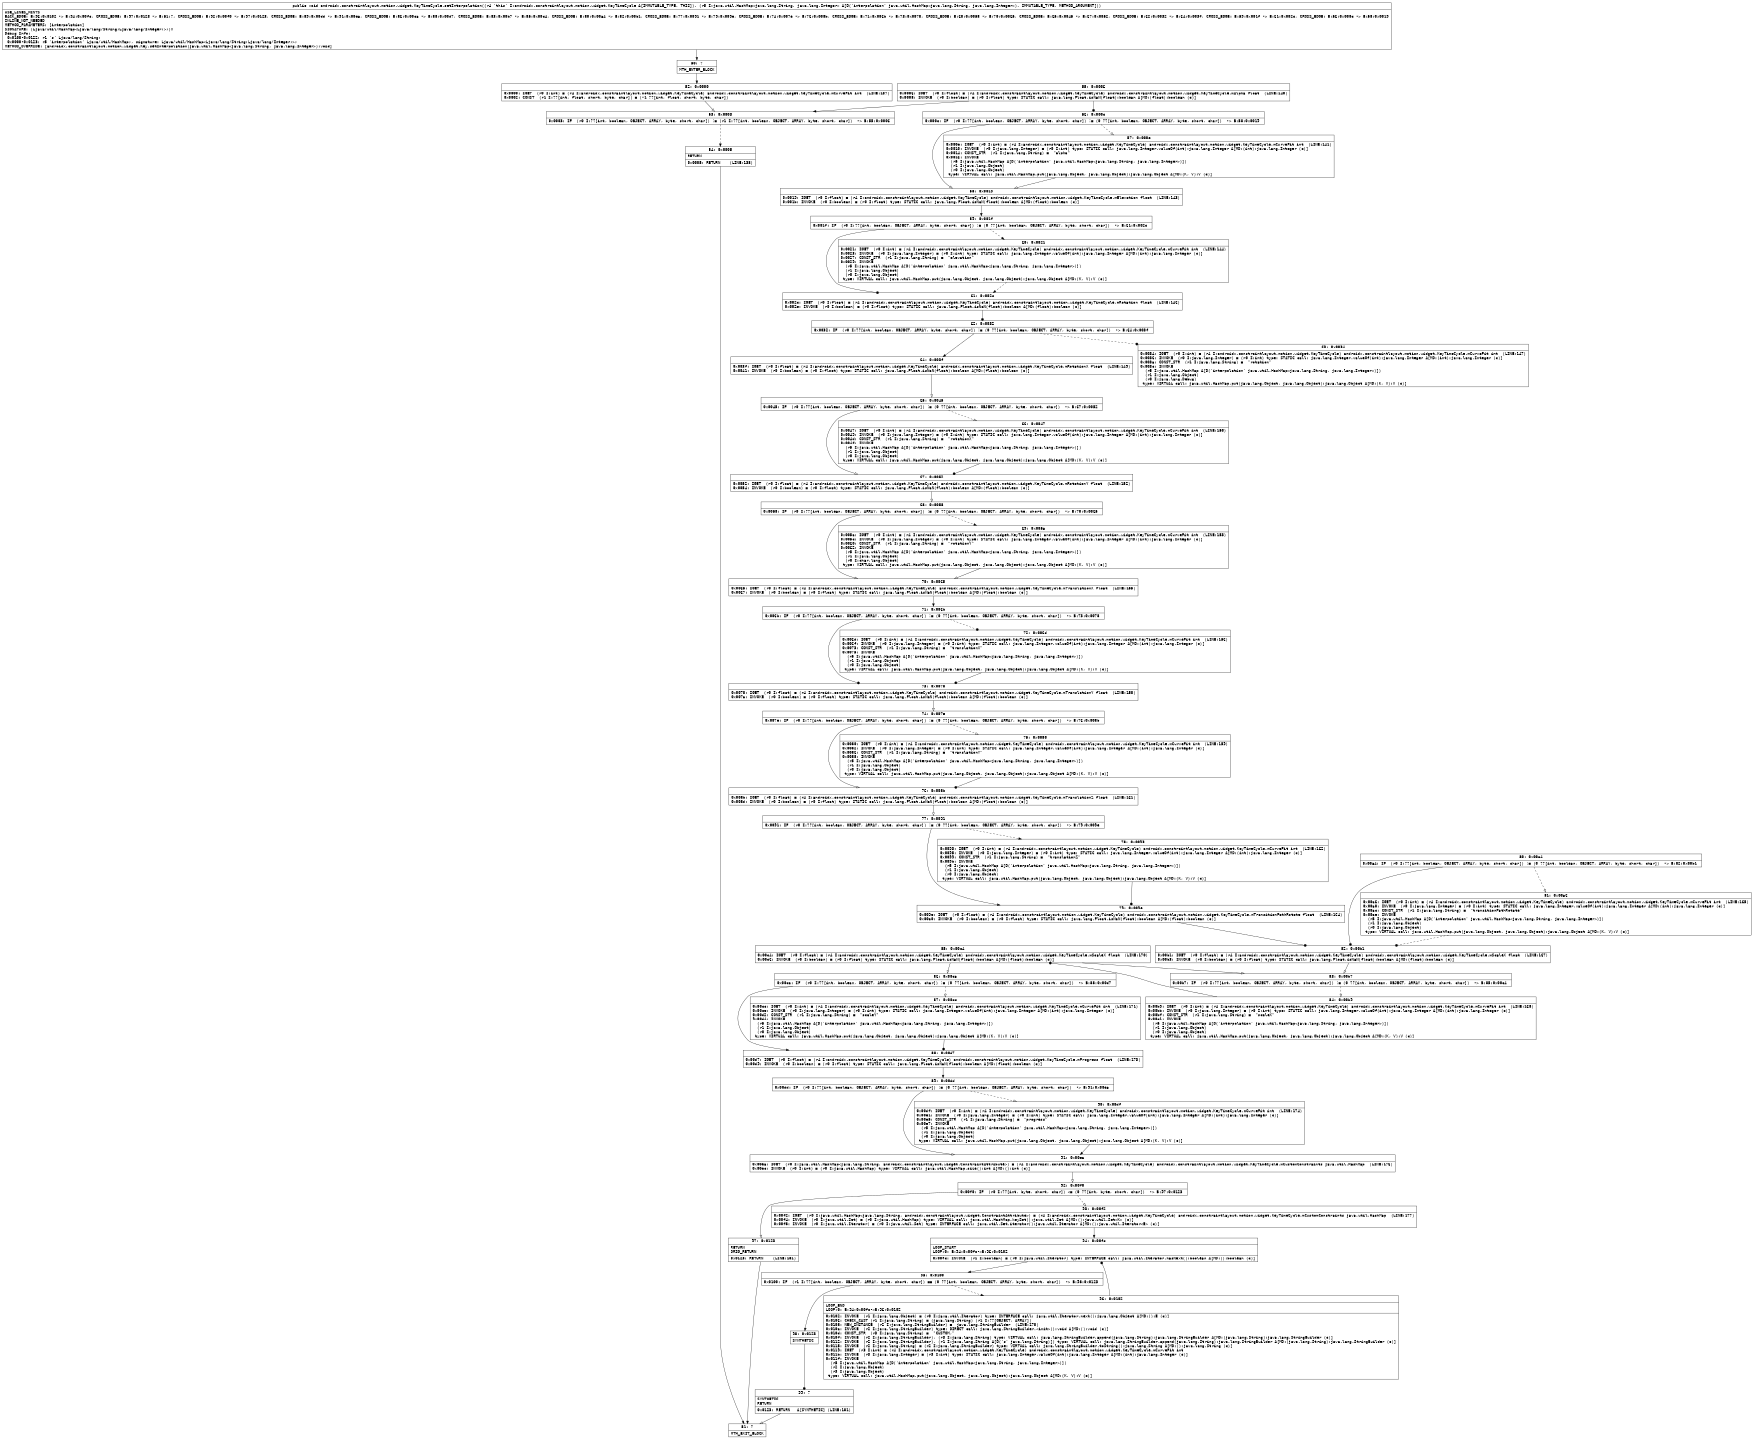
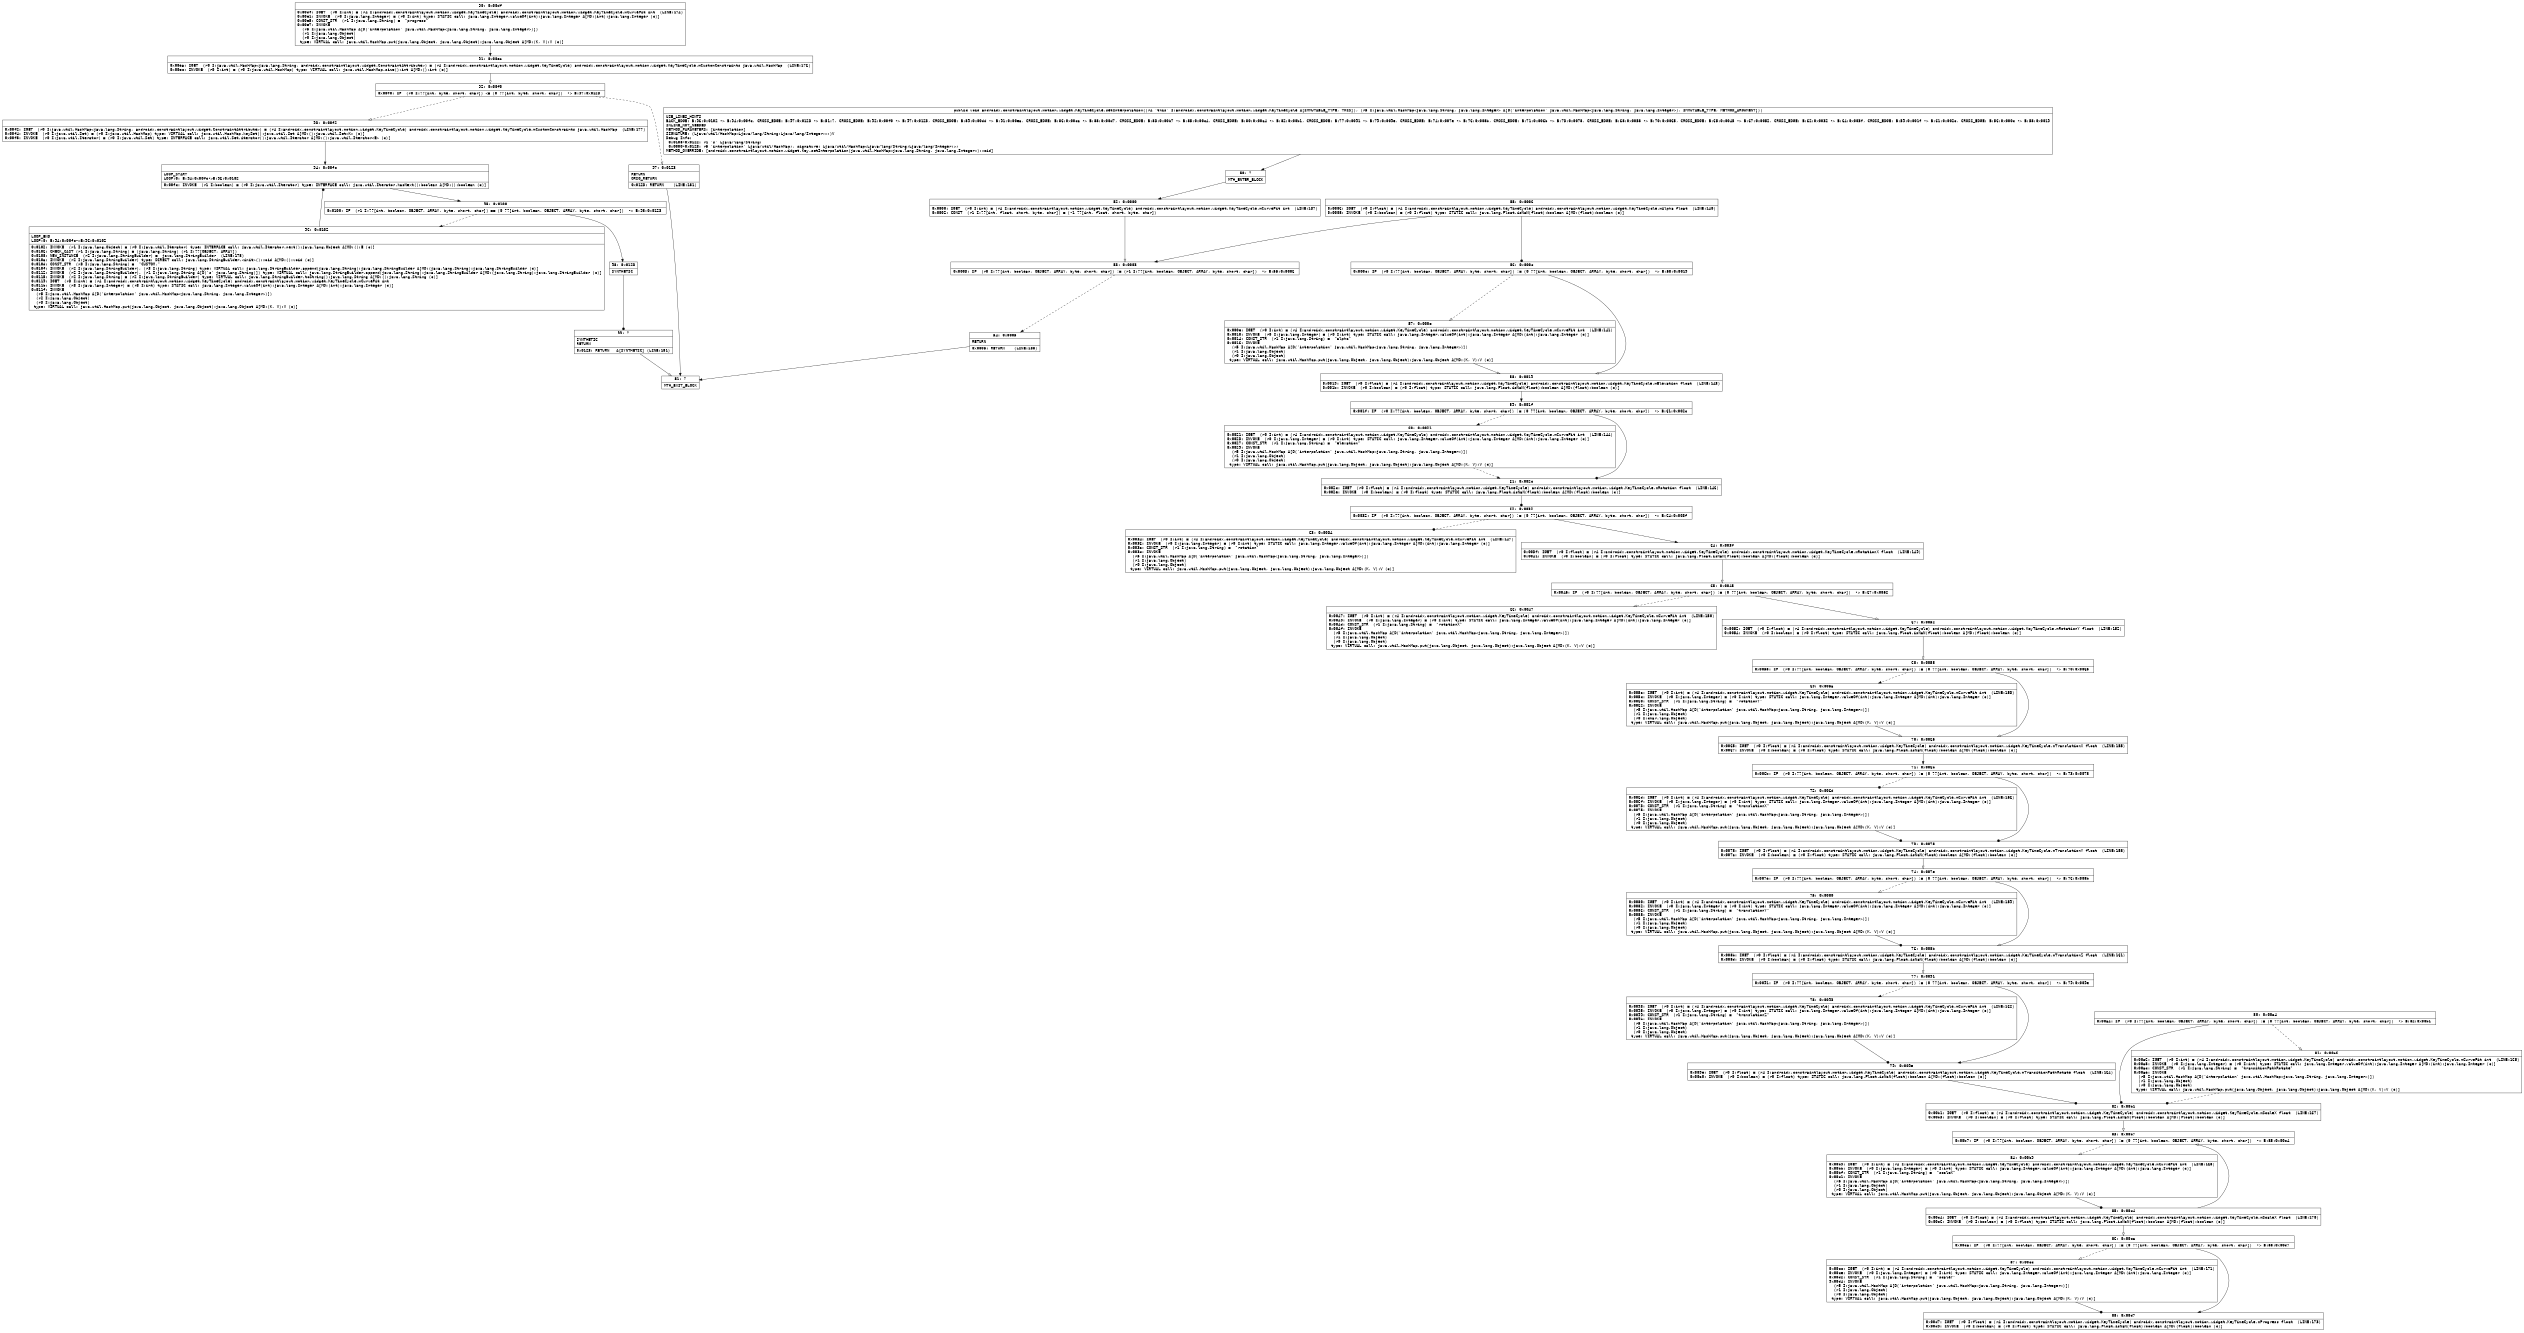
node "63: 0x0034": text "(r0 I:java.lang.Debug)" -> "(r0 I:java.lang.Object)"
edge "66: 0x0047" -> "67: 0x0052": removed
node "89: 0x00dd": removed
edge "92: 0x00f0" -> "97: 0x0123": style solid -> dashed
